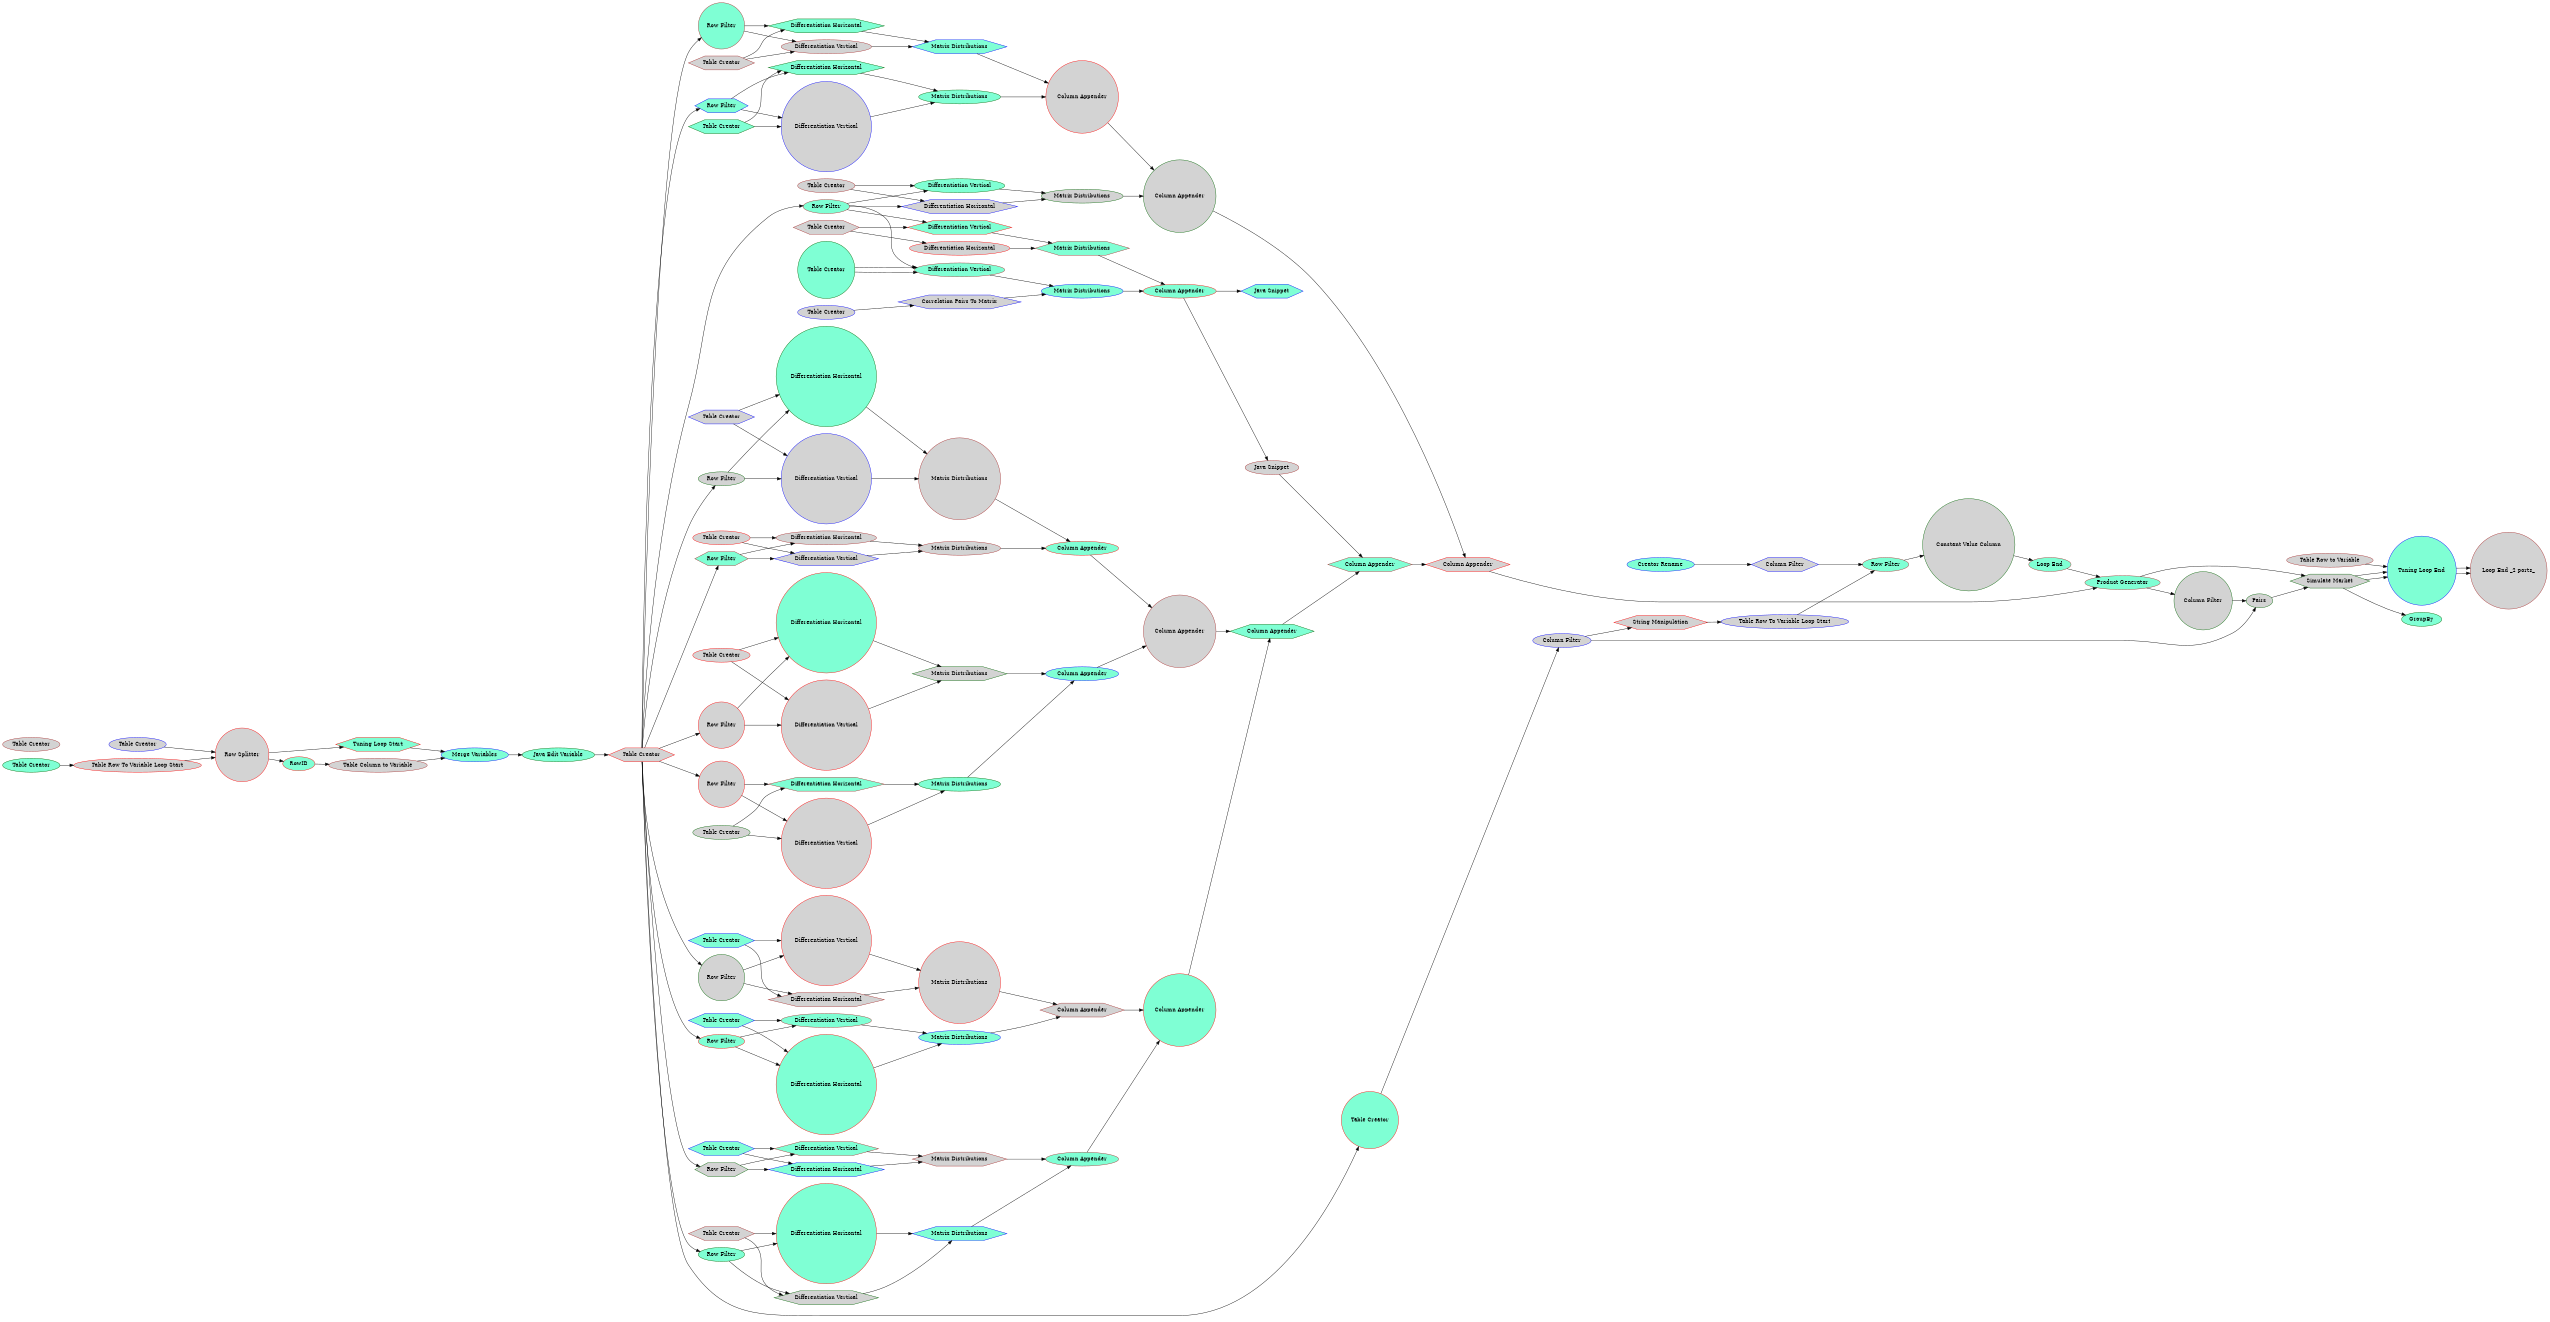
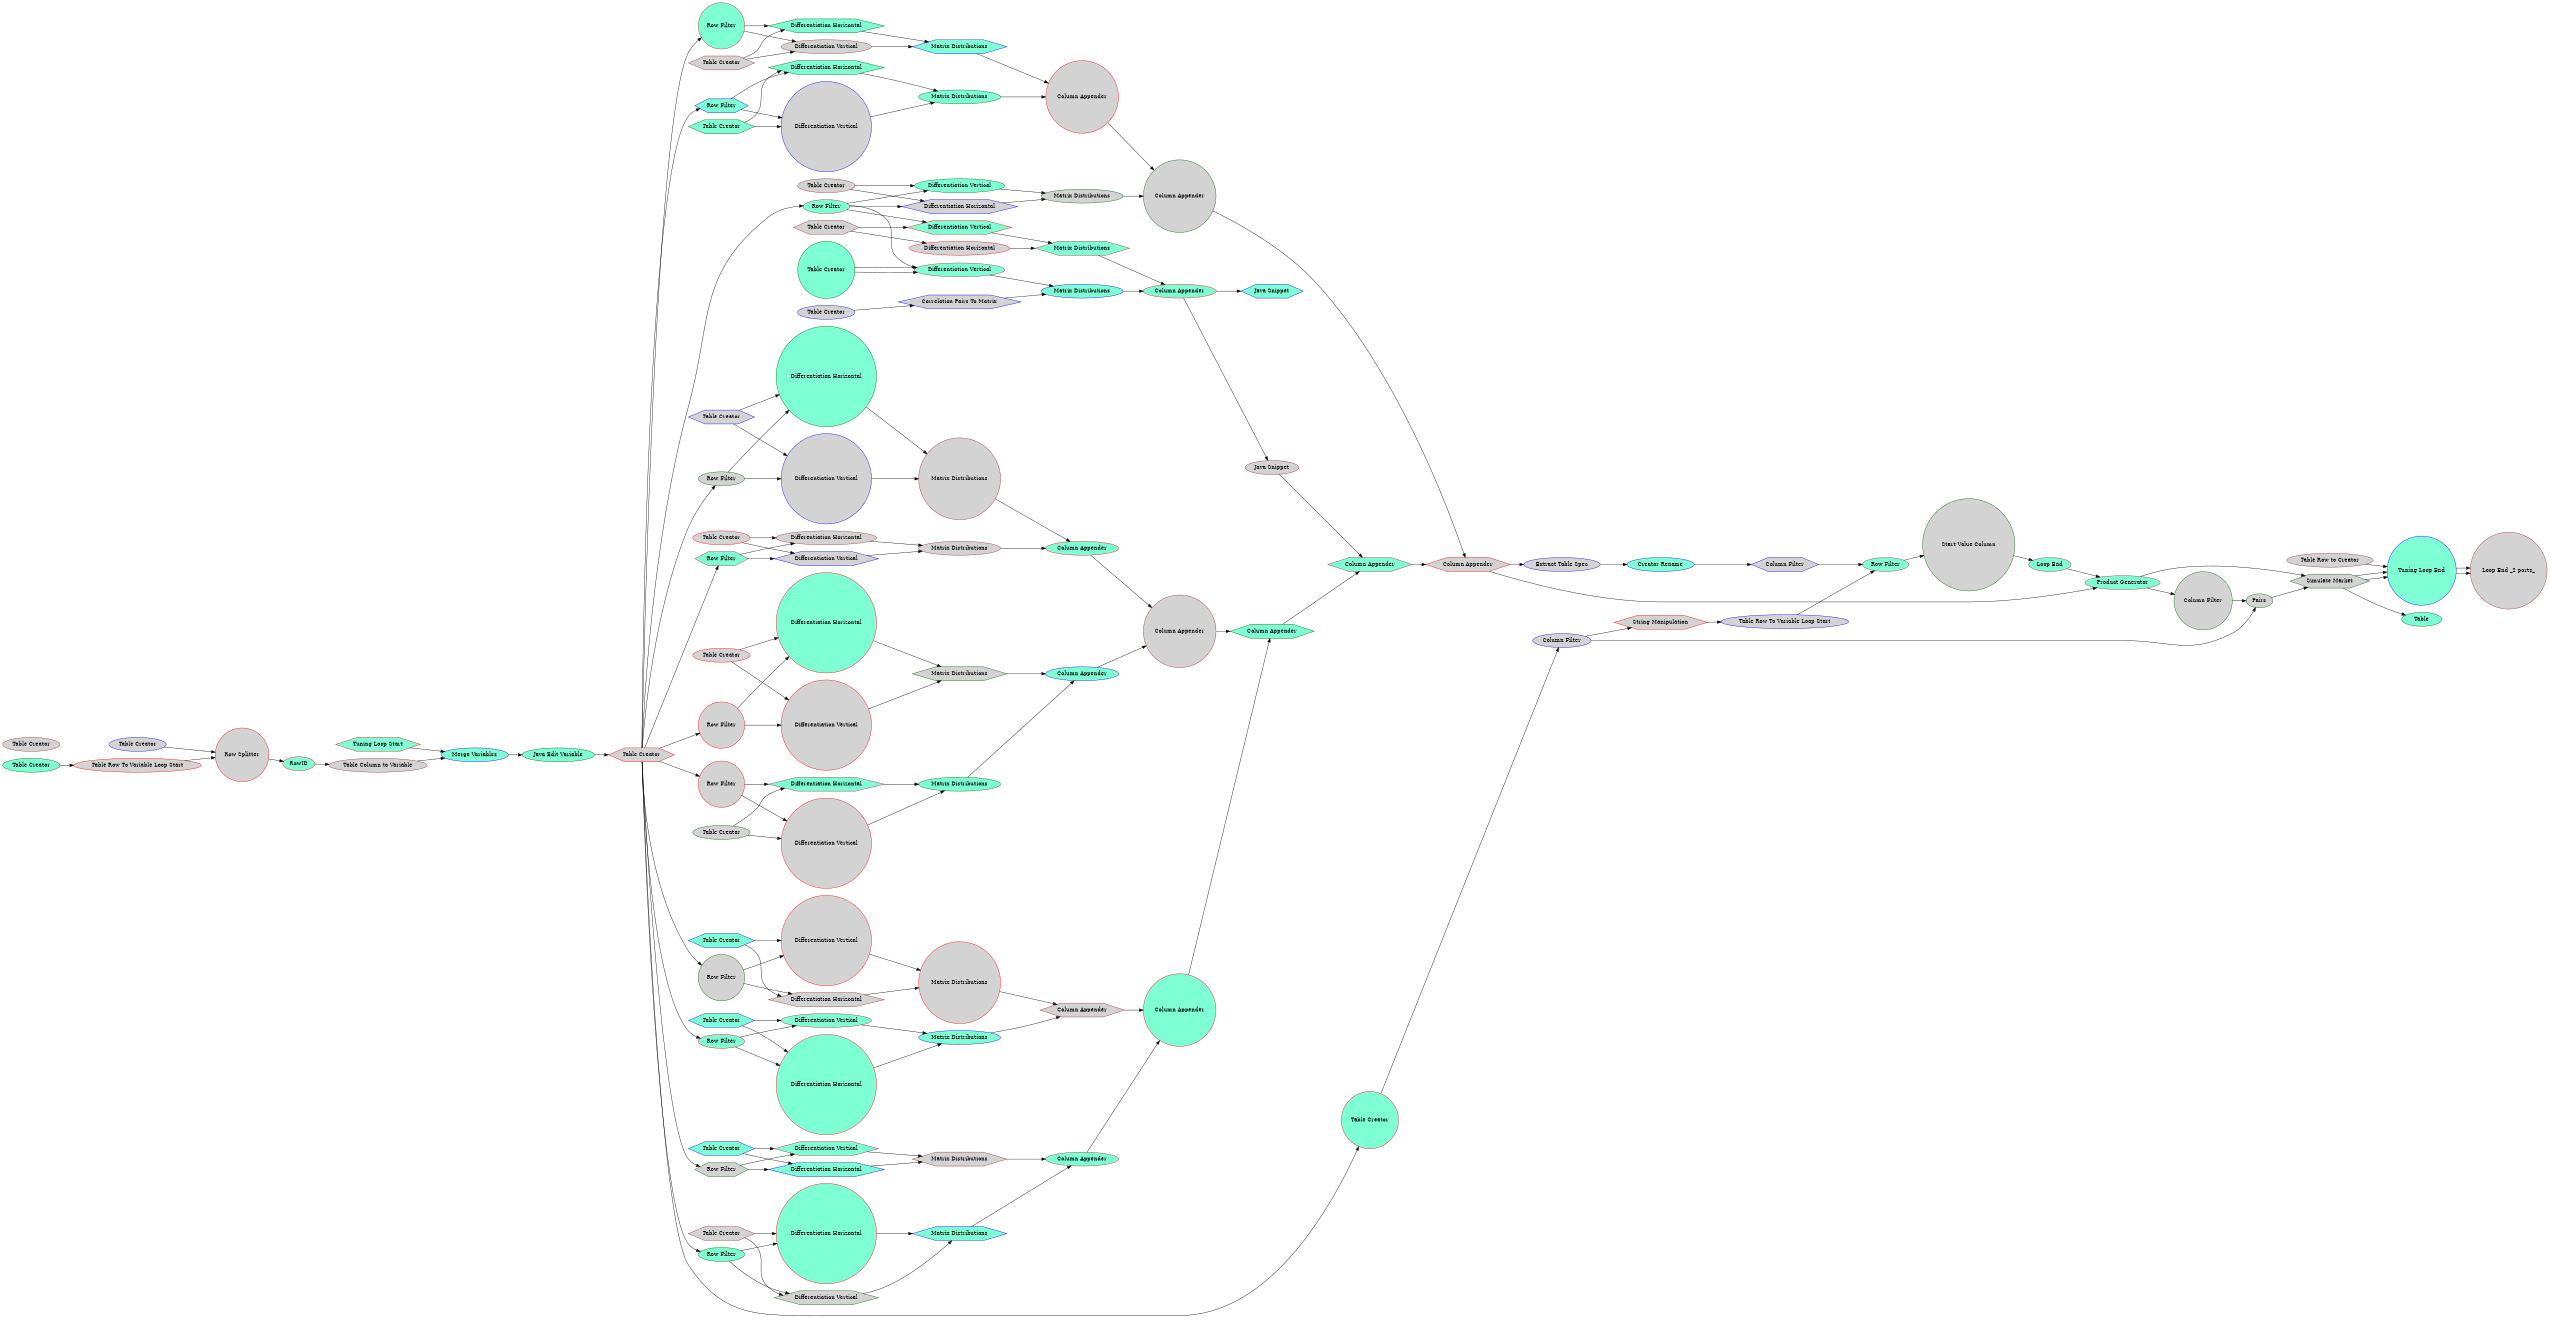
node "Constant Value Column": label "Constant Value Column" -> "Start Value Column"
node "Table Row to Variable": label "Table Row to Variable" -> "Table Row to Creator"
node "Extract Table Spec": added
node "GroupBy": label "GroupBy" -> "Table"
edge "Row Splitter" -> "Tuning Loop Start": removed
